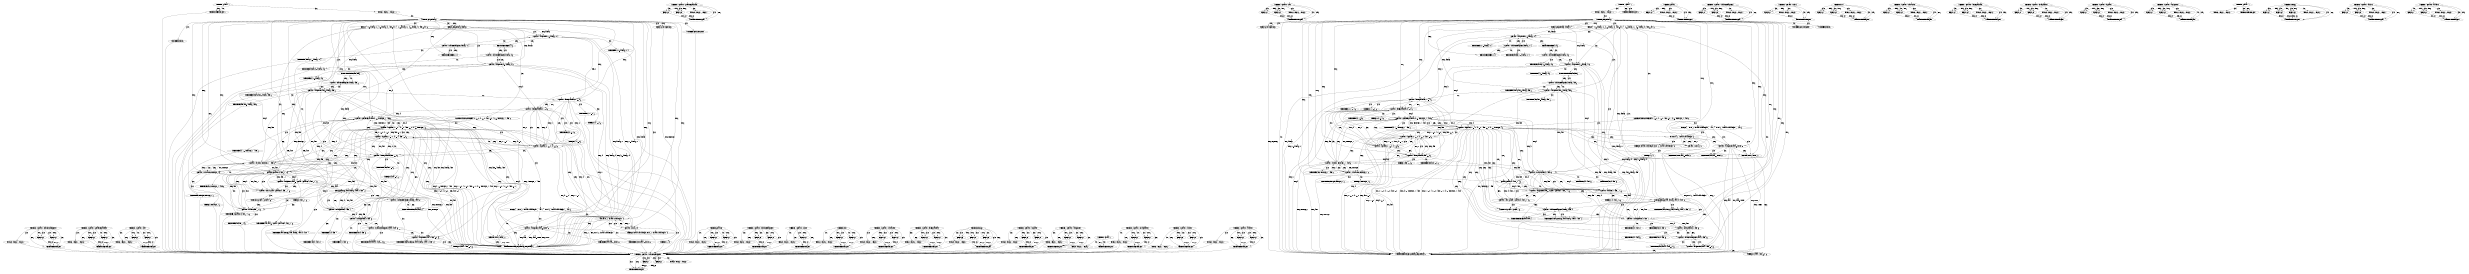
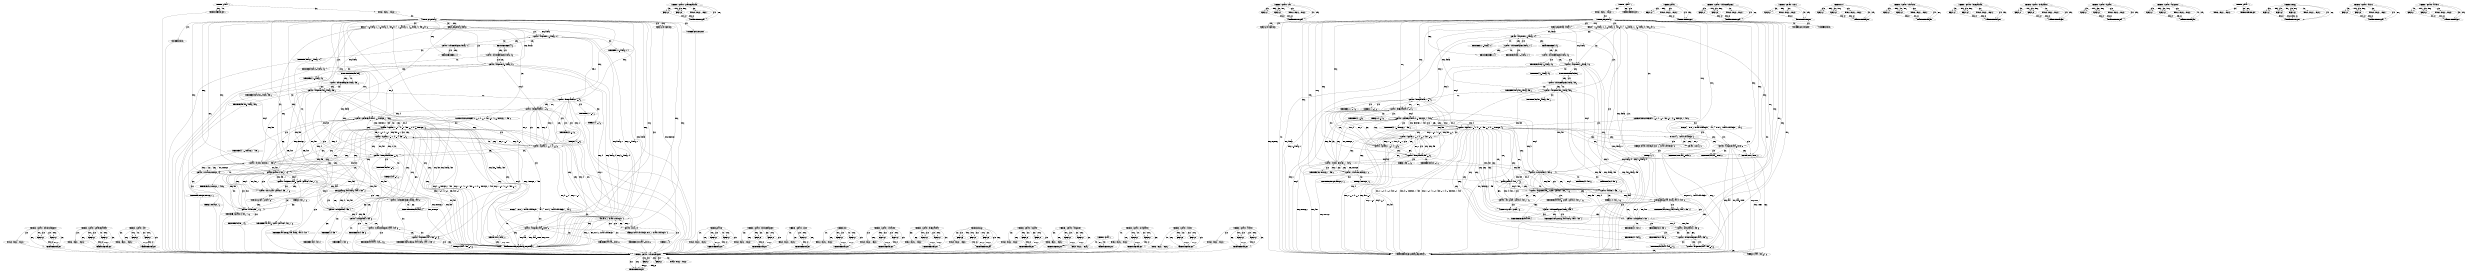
edge "(LITERAL,1,h * line + 1)" -> "(<operator>.addition,h * line + 1)": reversed
node "(IDENTIFIER,data,data = (Guchar *)gmalloc(h * line + 1))": added
